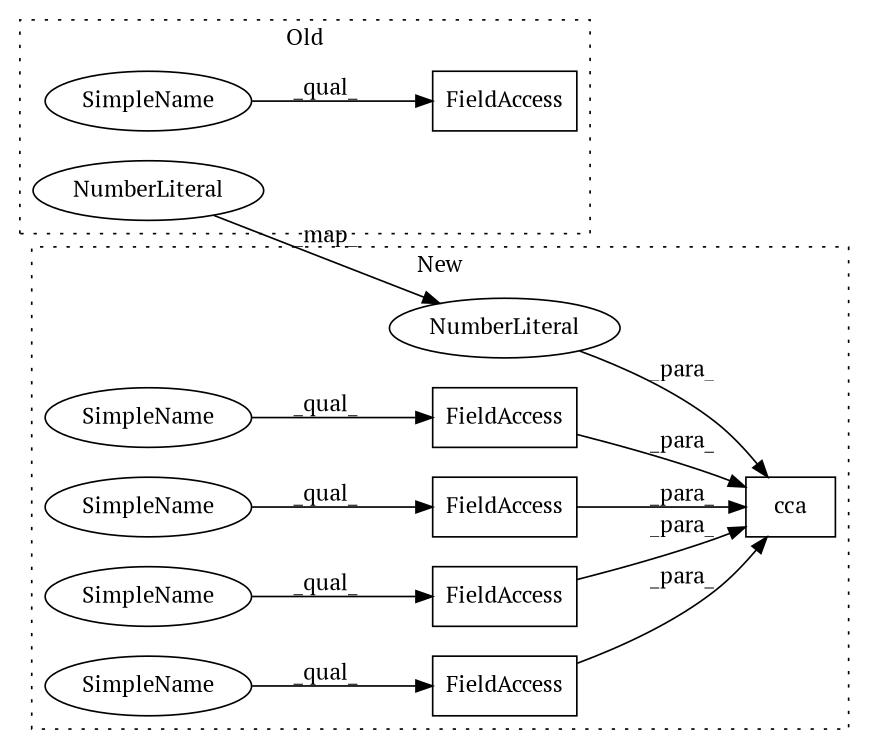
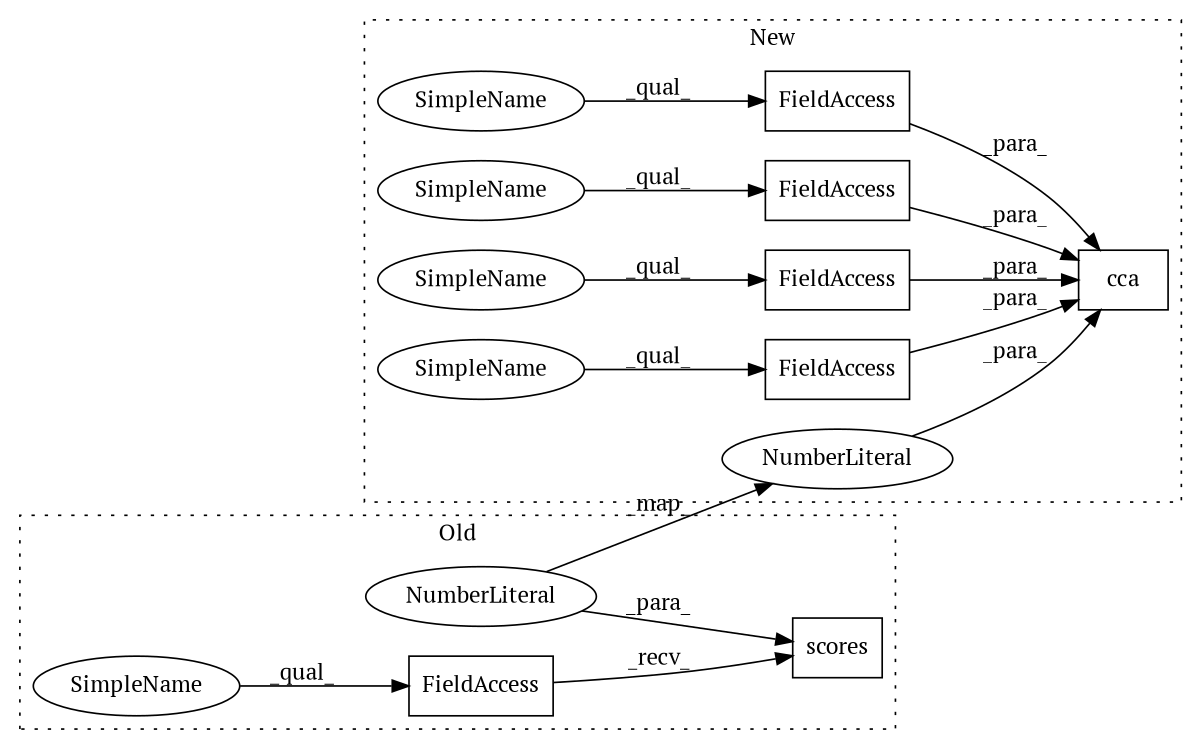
node "scores": added
